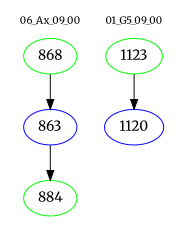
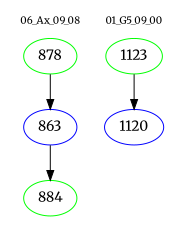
cluster "06_Ax_09_00": label "06_Ax_09_00" -> "06_Ax_09_08"
node "868": label "868" -> "878"
